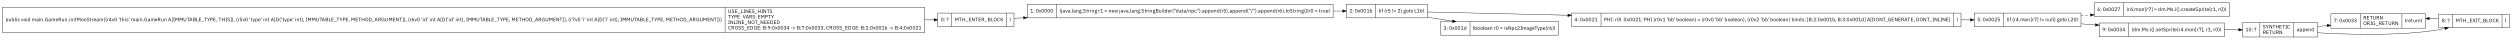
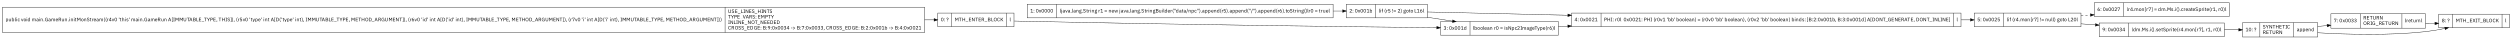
edge "0: ?" -> "1: 0x0000": now "0: ?" -> "3: 0x001d"
edge "8: ?" -> "7: 0x0033": reversed
edge "3: 0x001d" -> "4: 0x0021": added
